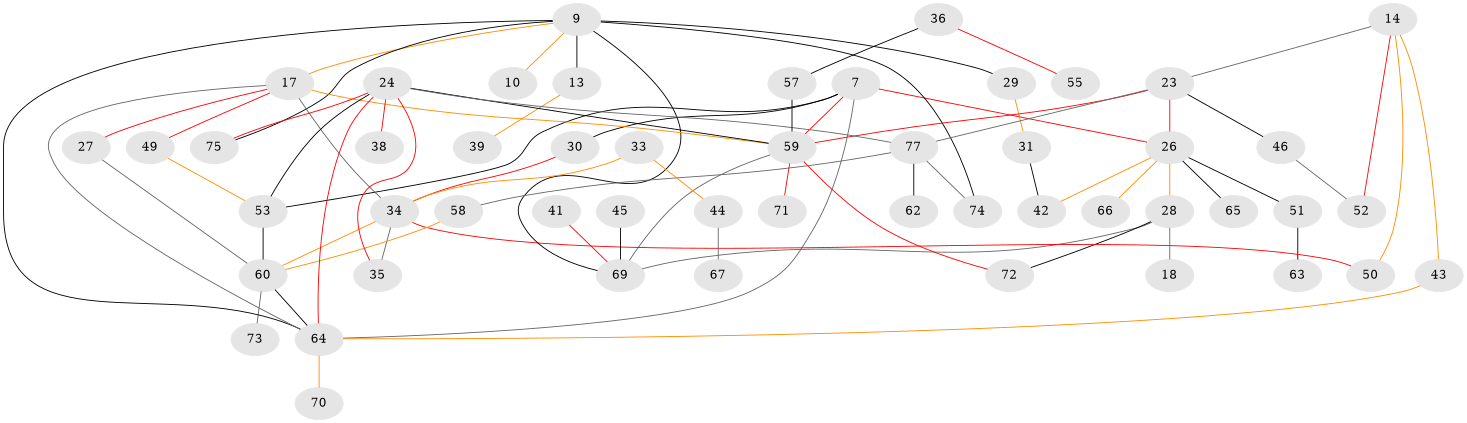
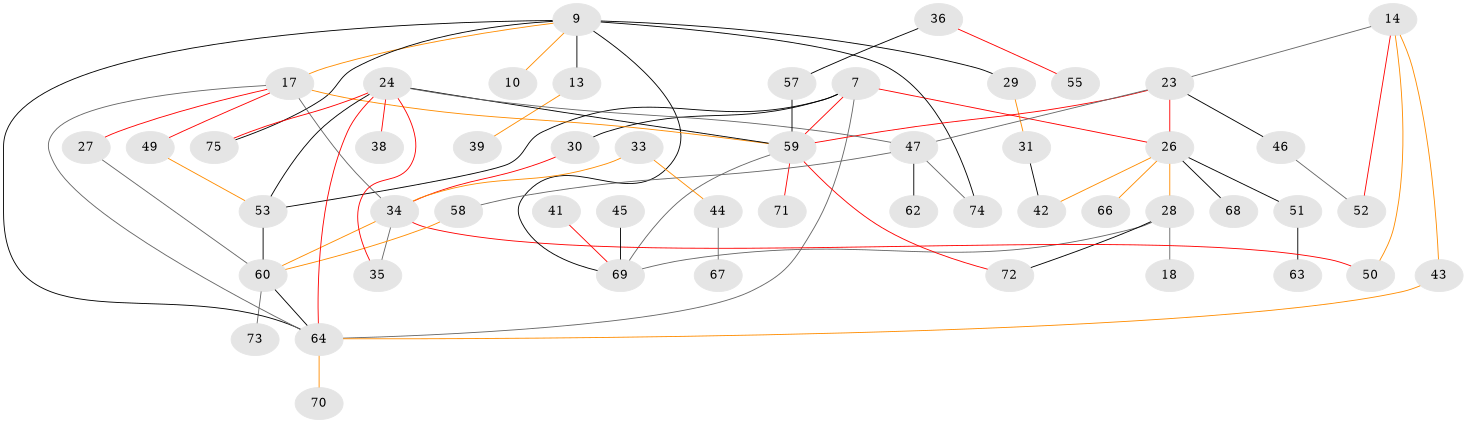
node "77": label "77" -> "47"
node "65": label "65" -> "68"
